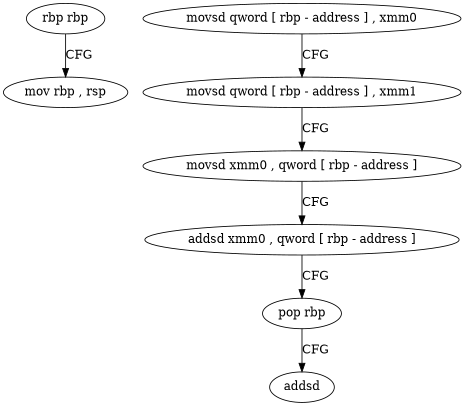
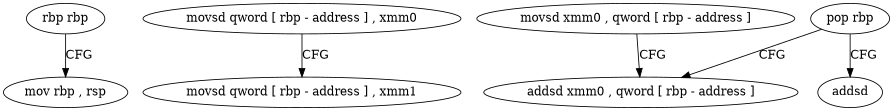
edge "movsd qword [ rbp - address ] , xmm1" -> "movsd xmm0 , qword [ rbp - address ]": removed, label "CFG"
edge "addsd xmm0 , qword [ rbp - address ]" -> "pop rbp": reversed
